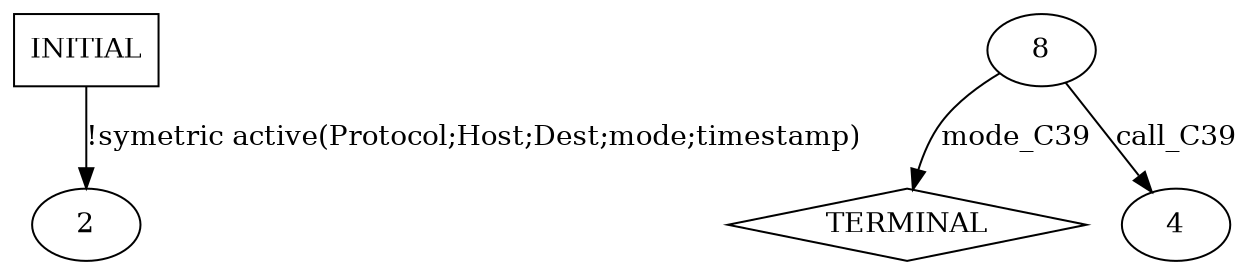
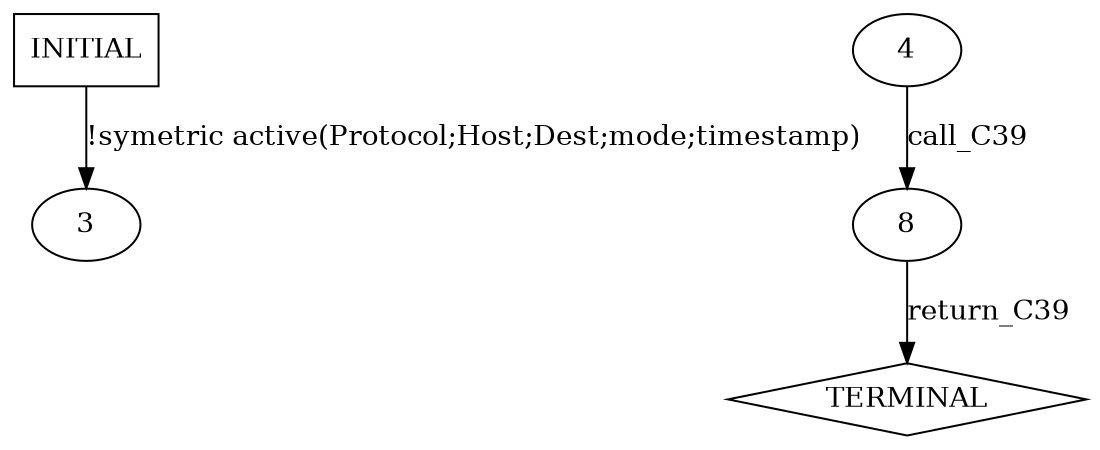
edge "8" -> "4": reversed
edge "8" -> "TERMINAL": label "mode_C39" -> "return_C39"
node "2": label "2" -> "3"
